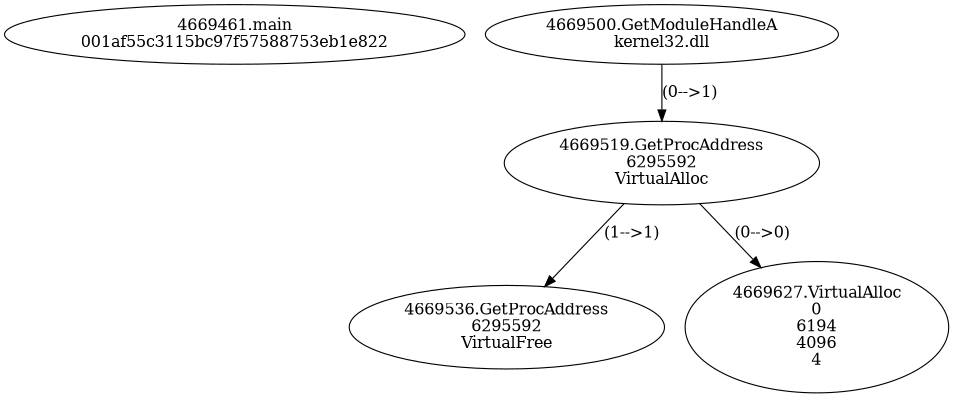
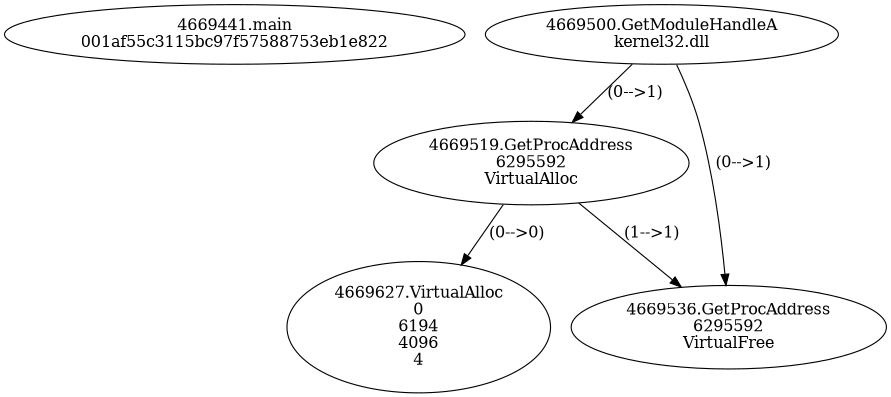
node "4669461.main 001af55c3115bc97f57588753eb1e822": label "4669461.main 001af55c3115bc97f57588753eb1e822" -> "4669441.main 001af55c3115bc97f57588753eb1e822"
edge "4669500.GetModuleHandleA kernel32.dll" -> "4669536.GetProcAddress 6295592 VirtualFree": added, label "(0-->1)"
